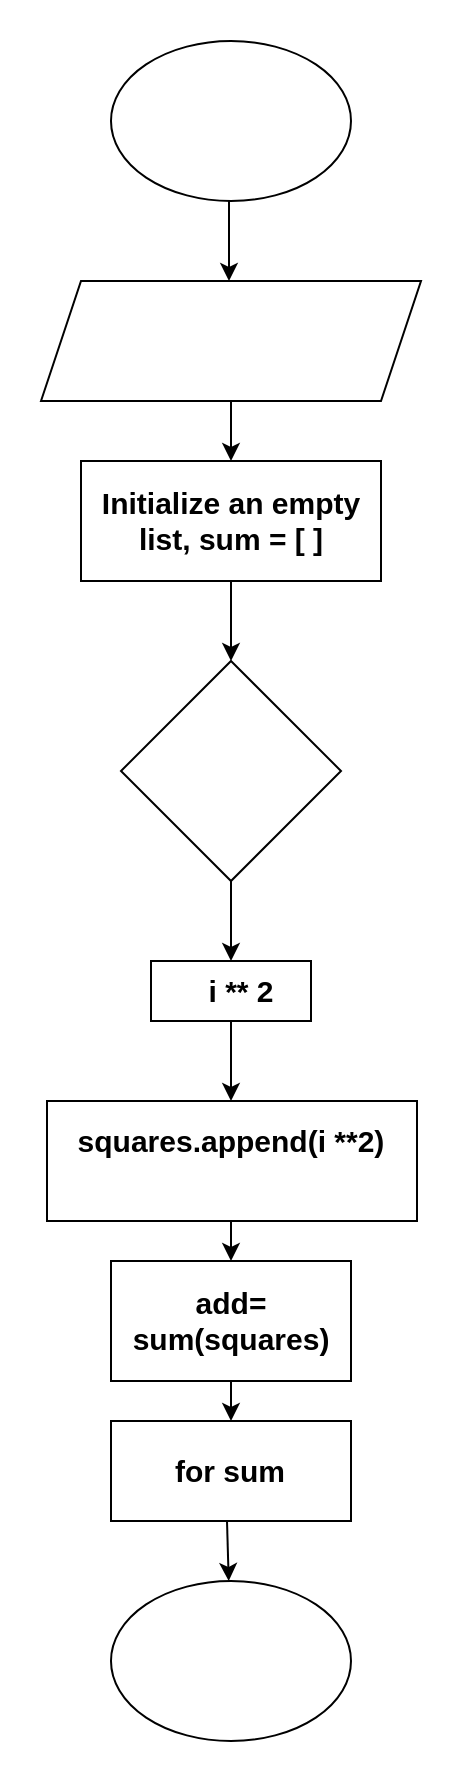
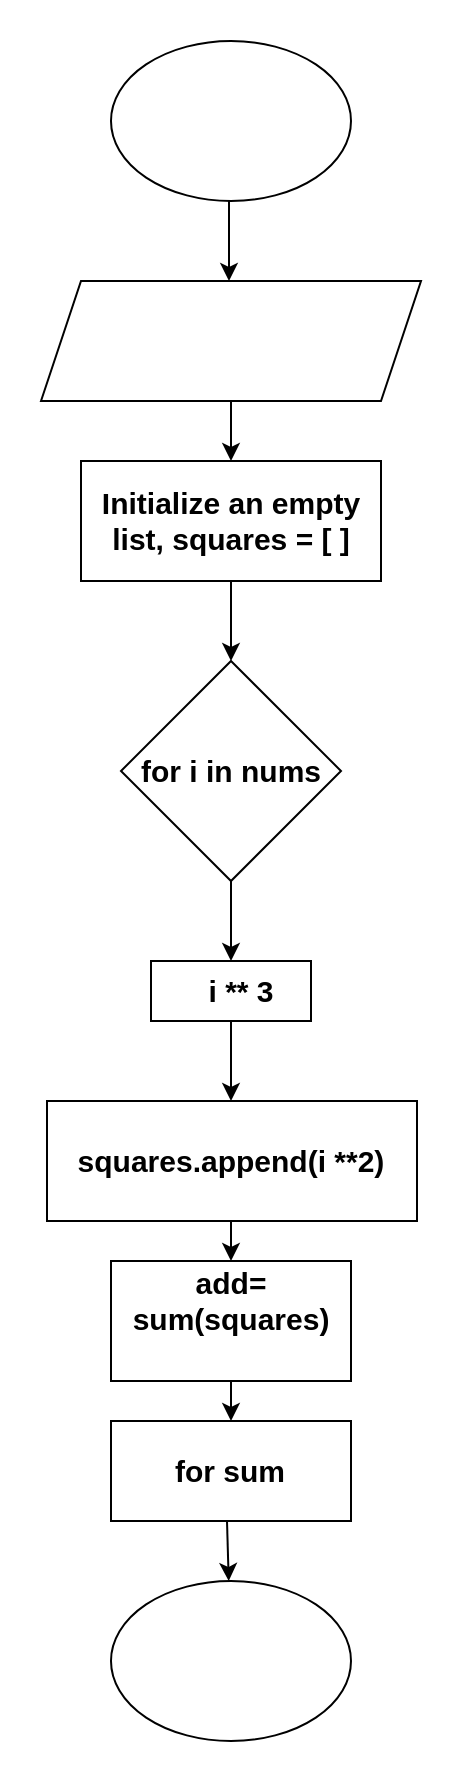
node "Initialize an empty list, sum = [ ]": label "Initialize an empty list, sum = [ ]" -> "Initialize an empty list, squares = [ ]"
node "for i in nums": added
node "i ** 2": label "i ** 2" -> "i ** 3"
node "squares.append(i **2)": moved (232, 1141) -> (232, 1161)
node "add= sum(squares)": moved (232, 1321) -> (232, 1301)
